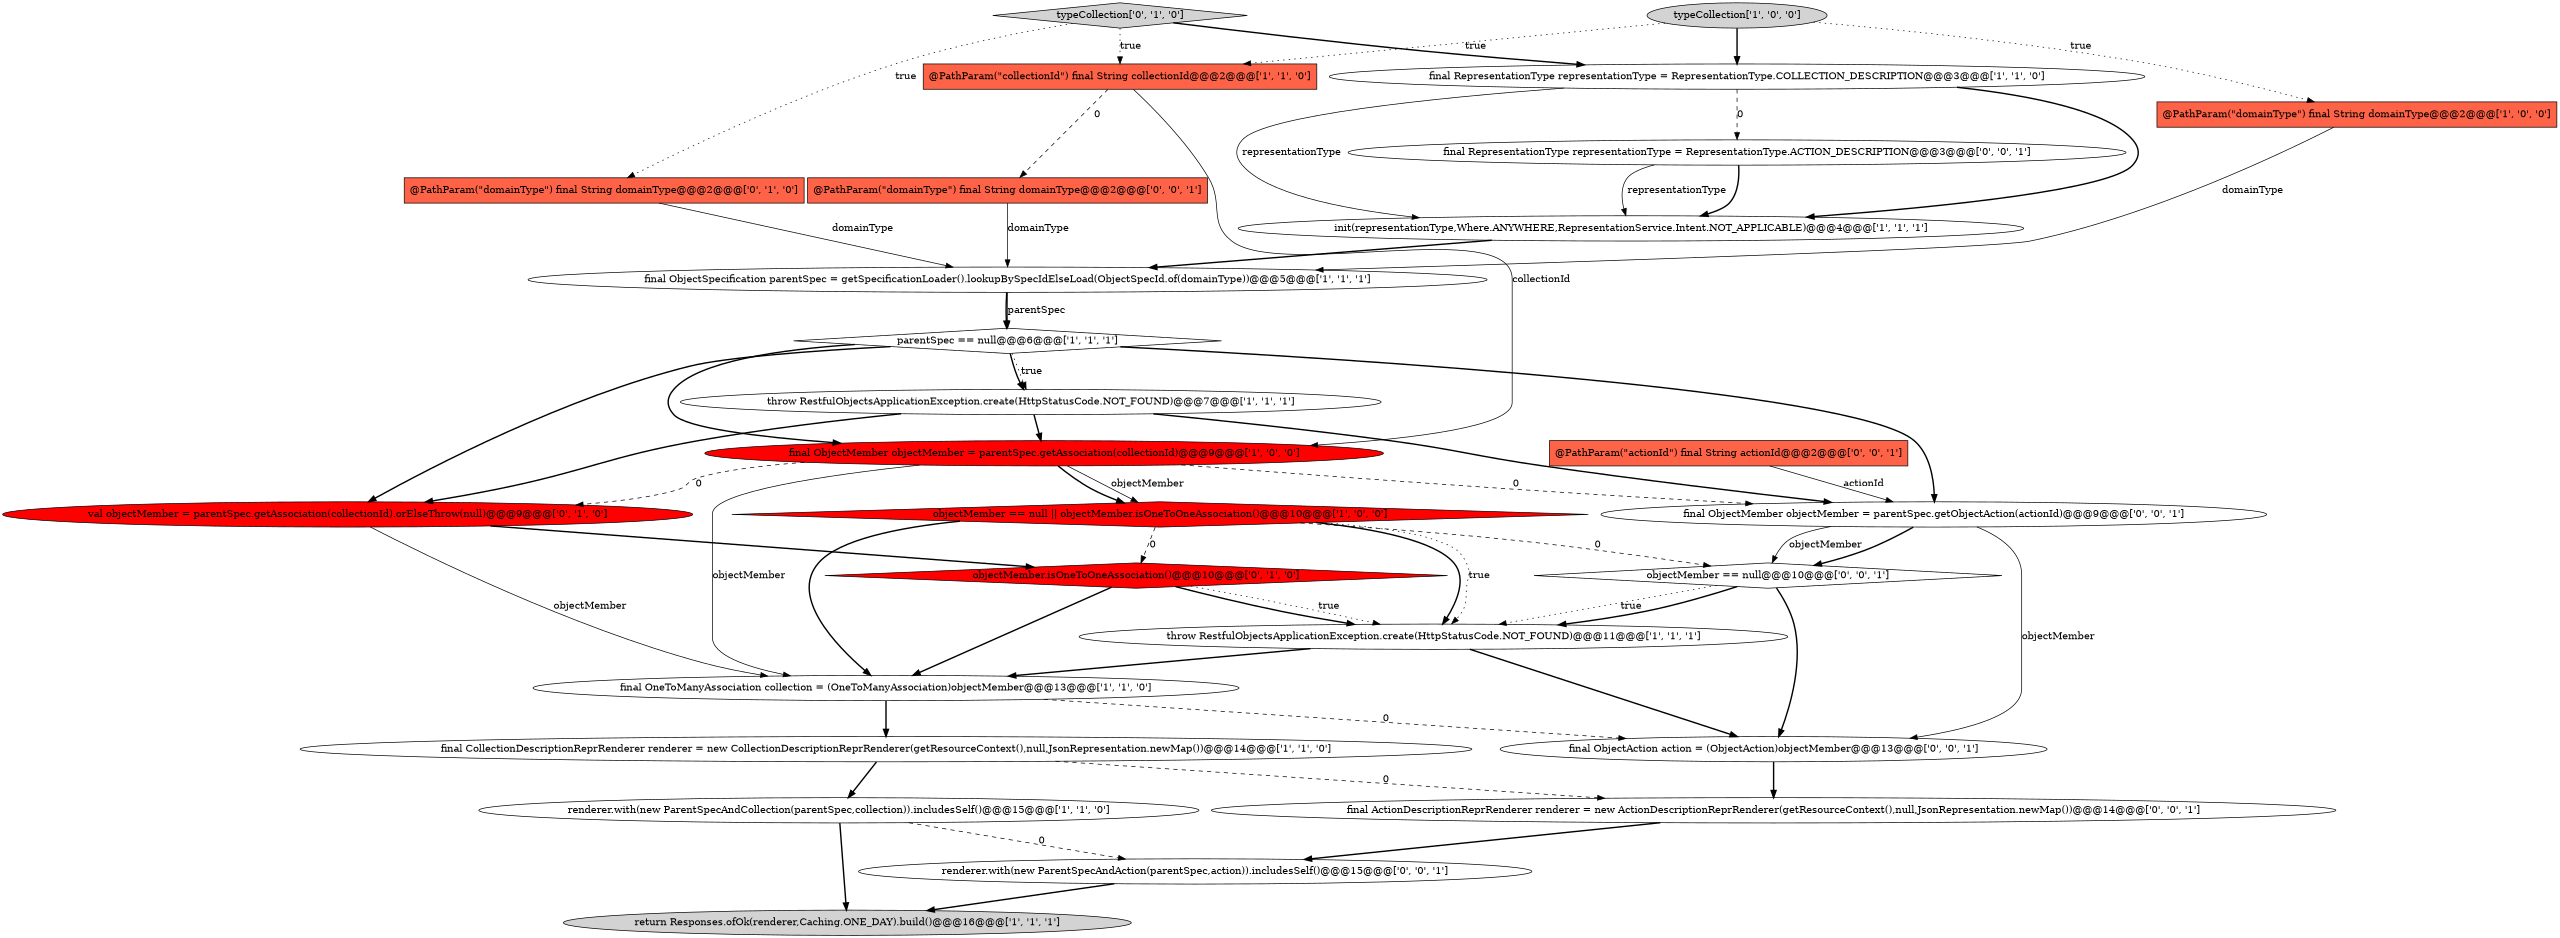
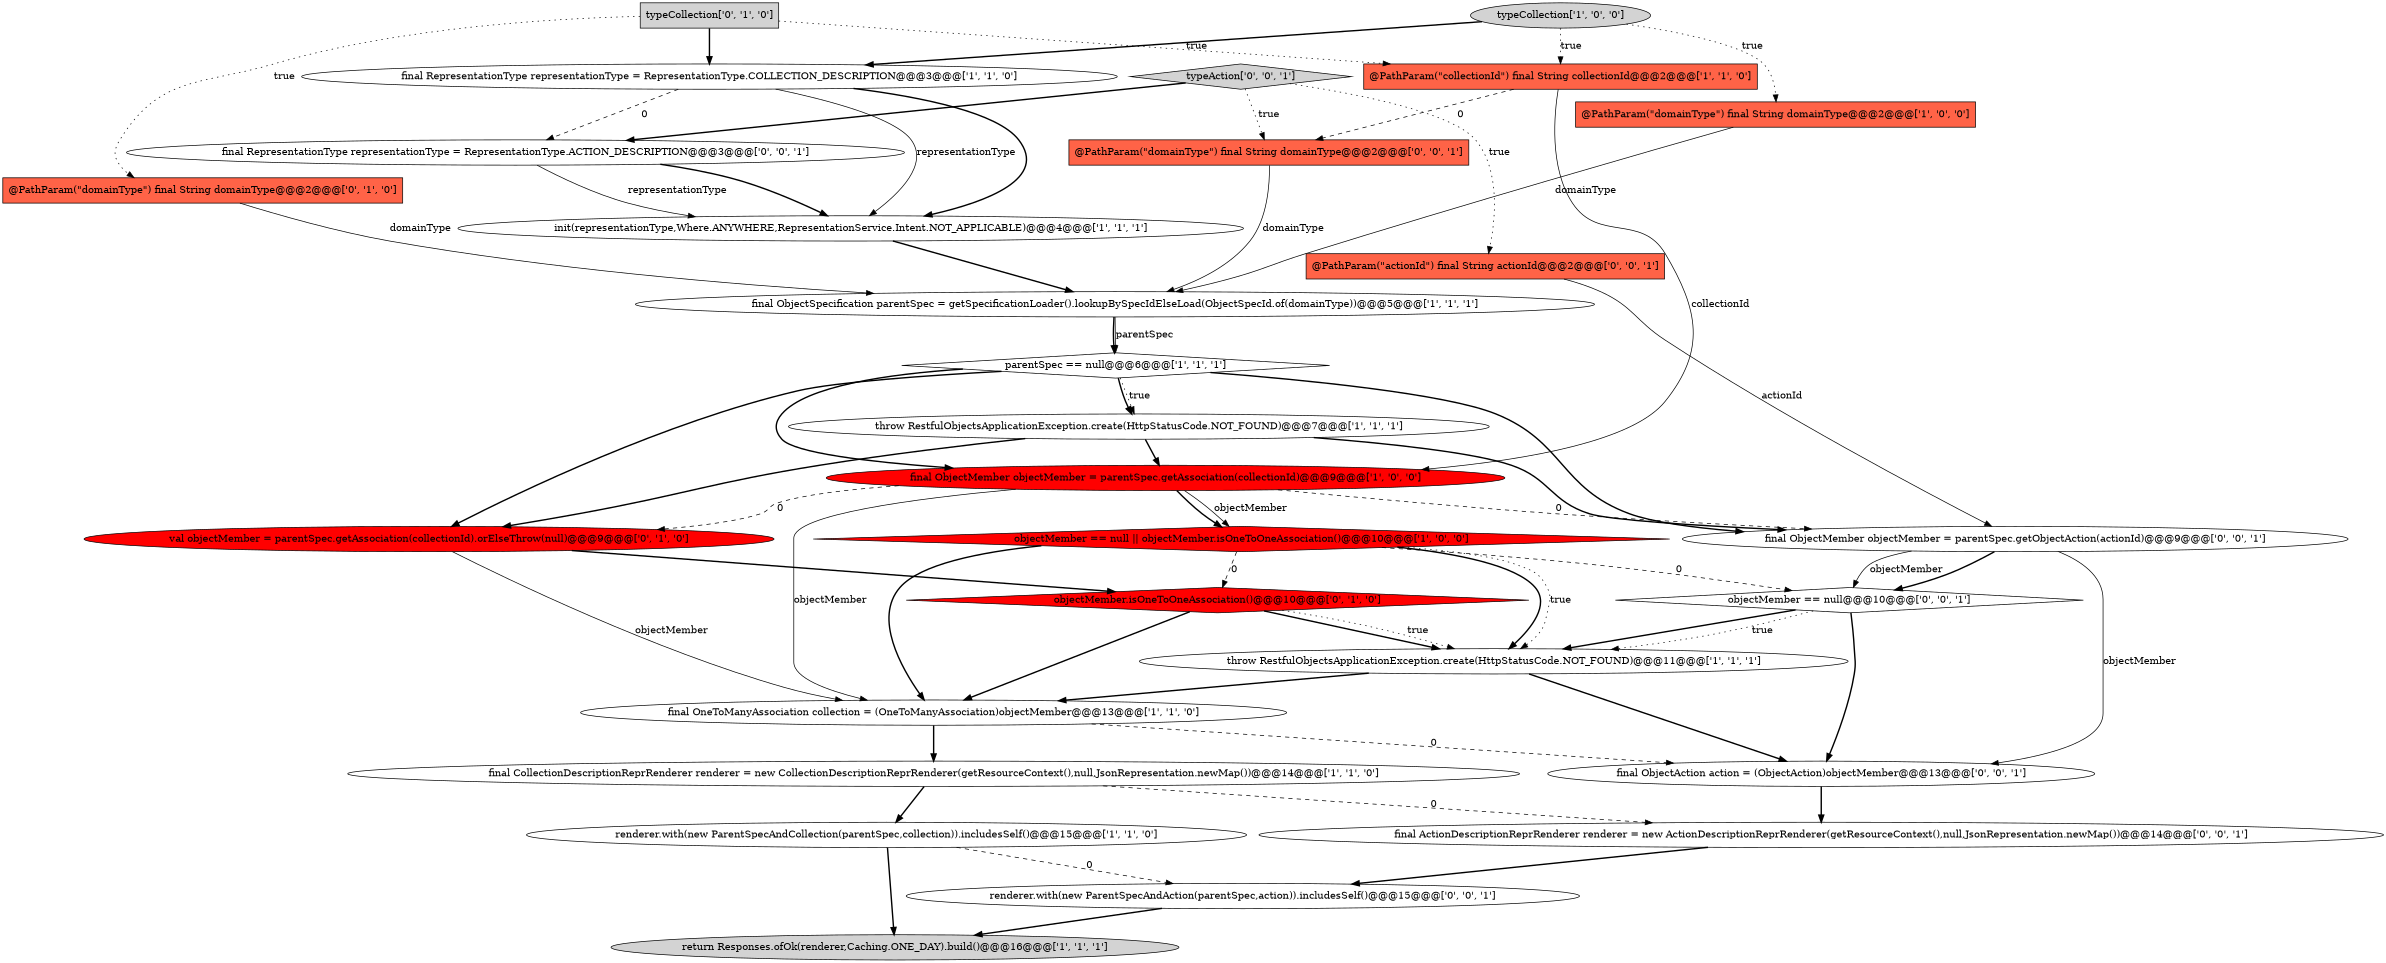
node "typeCollection['0', '1', '0']": shape diamond -> box
node "typeAction['0', '0', '1']": added
